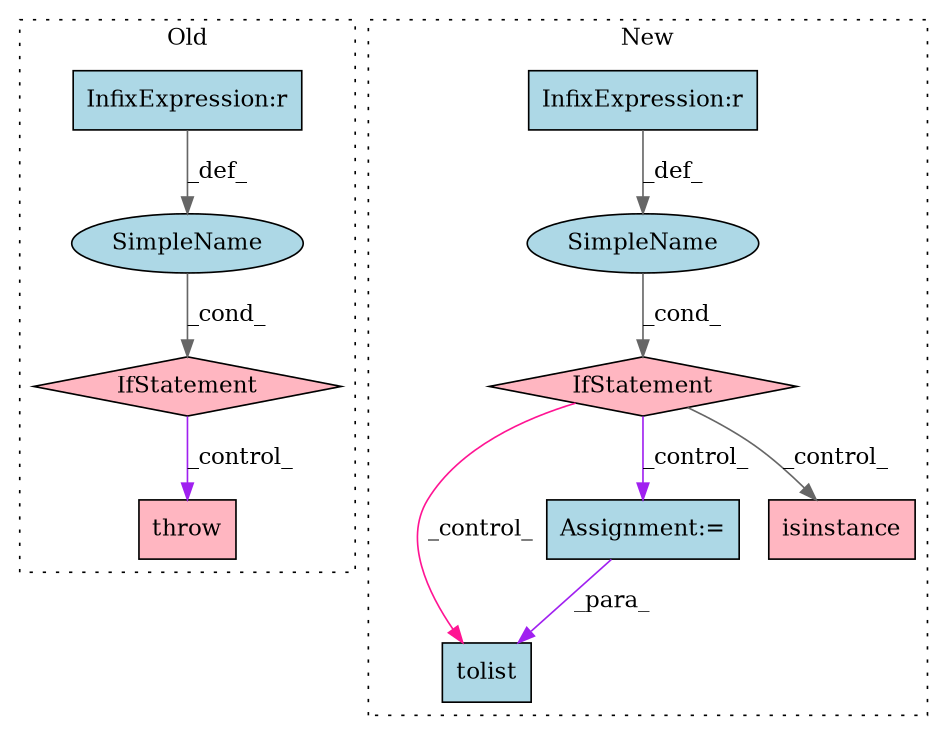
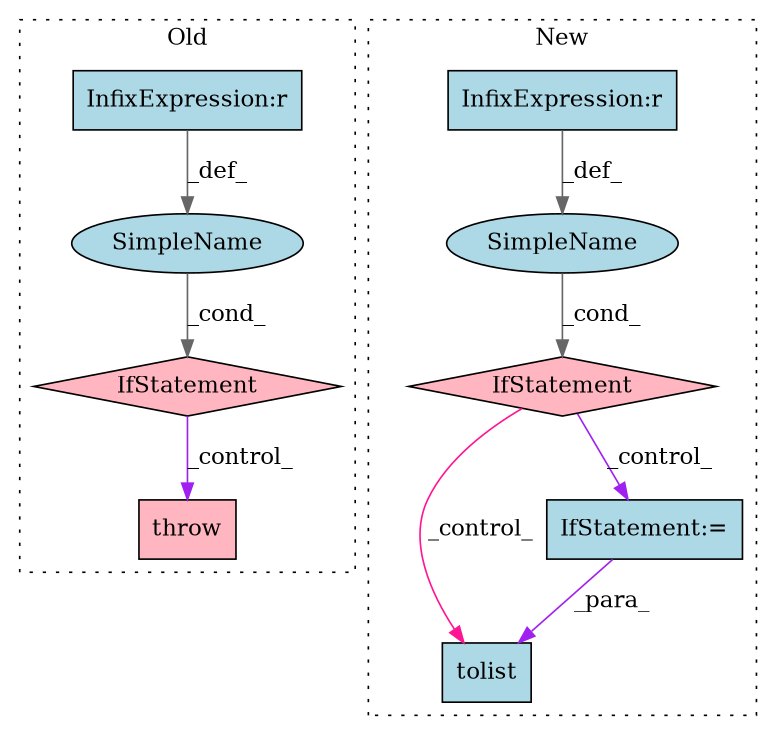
node "Assignment:=": label "Assignment:=" -> "IfStatement:="
node "isinstance": removed
